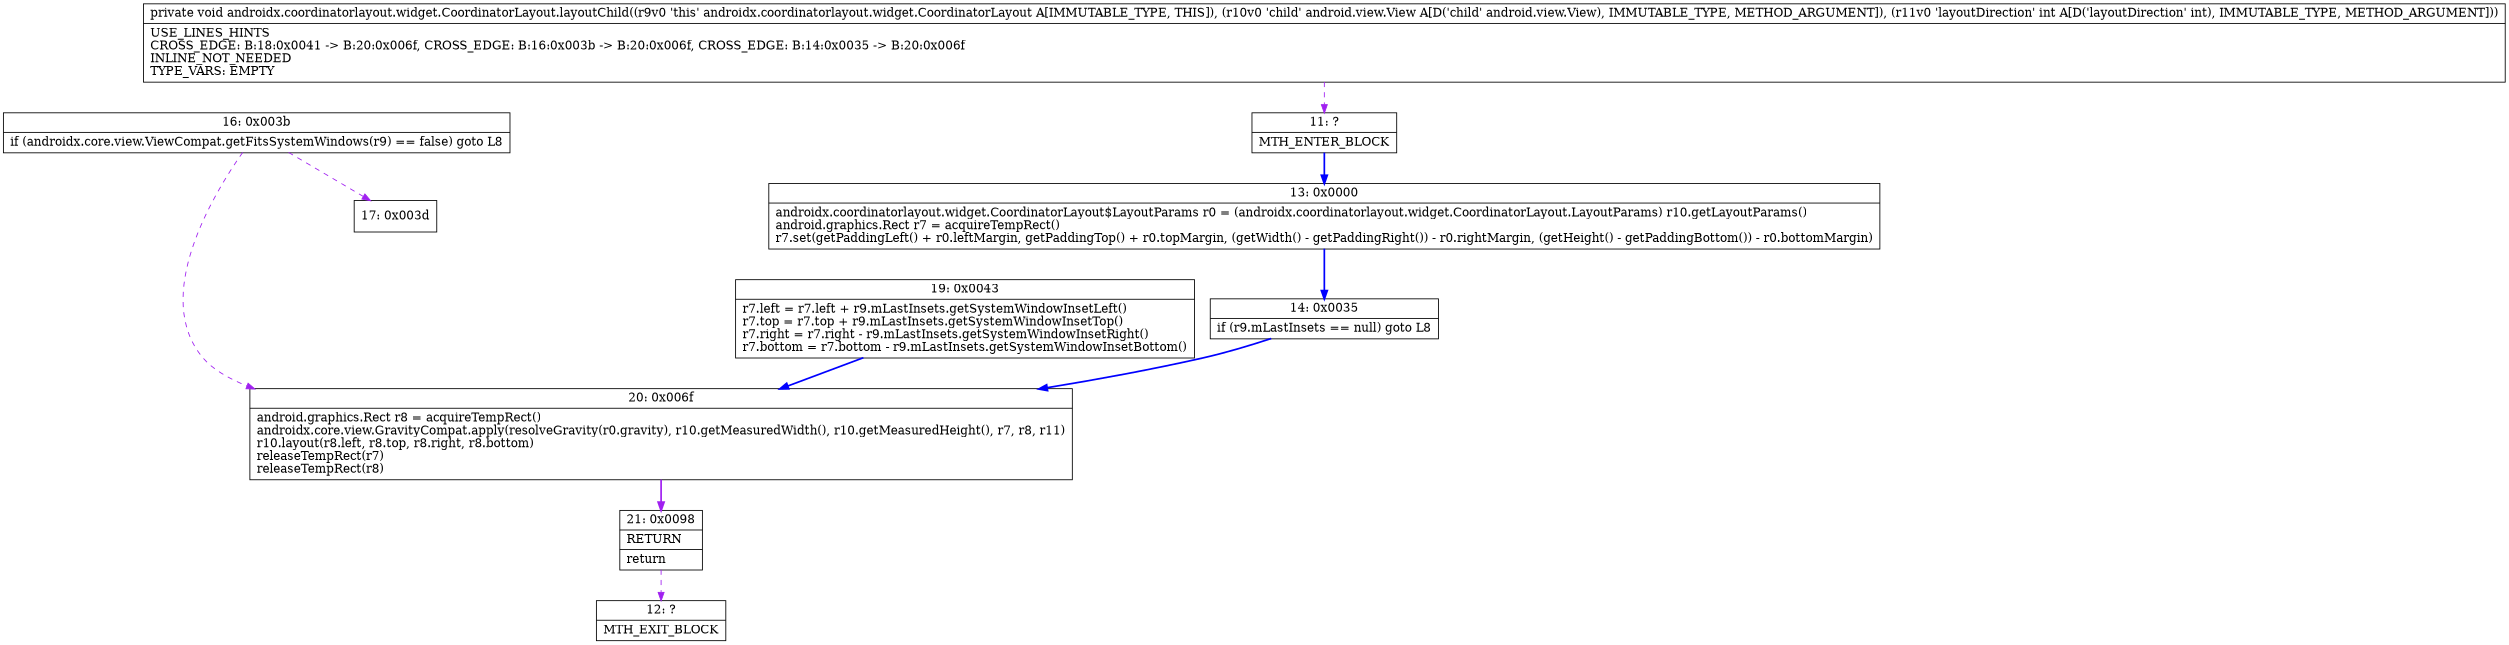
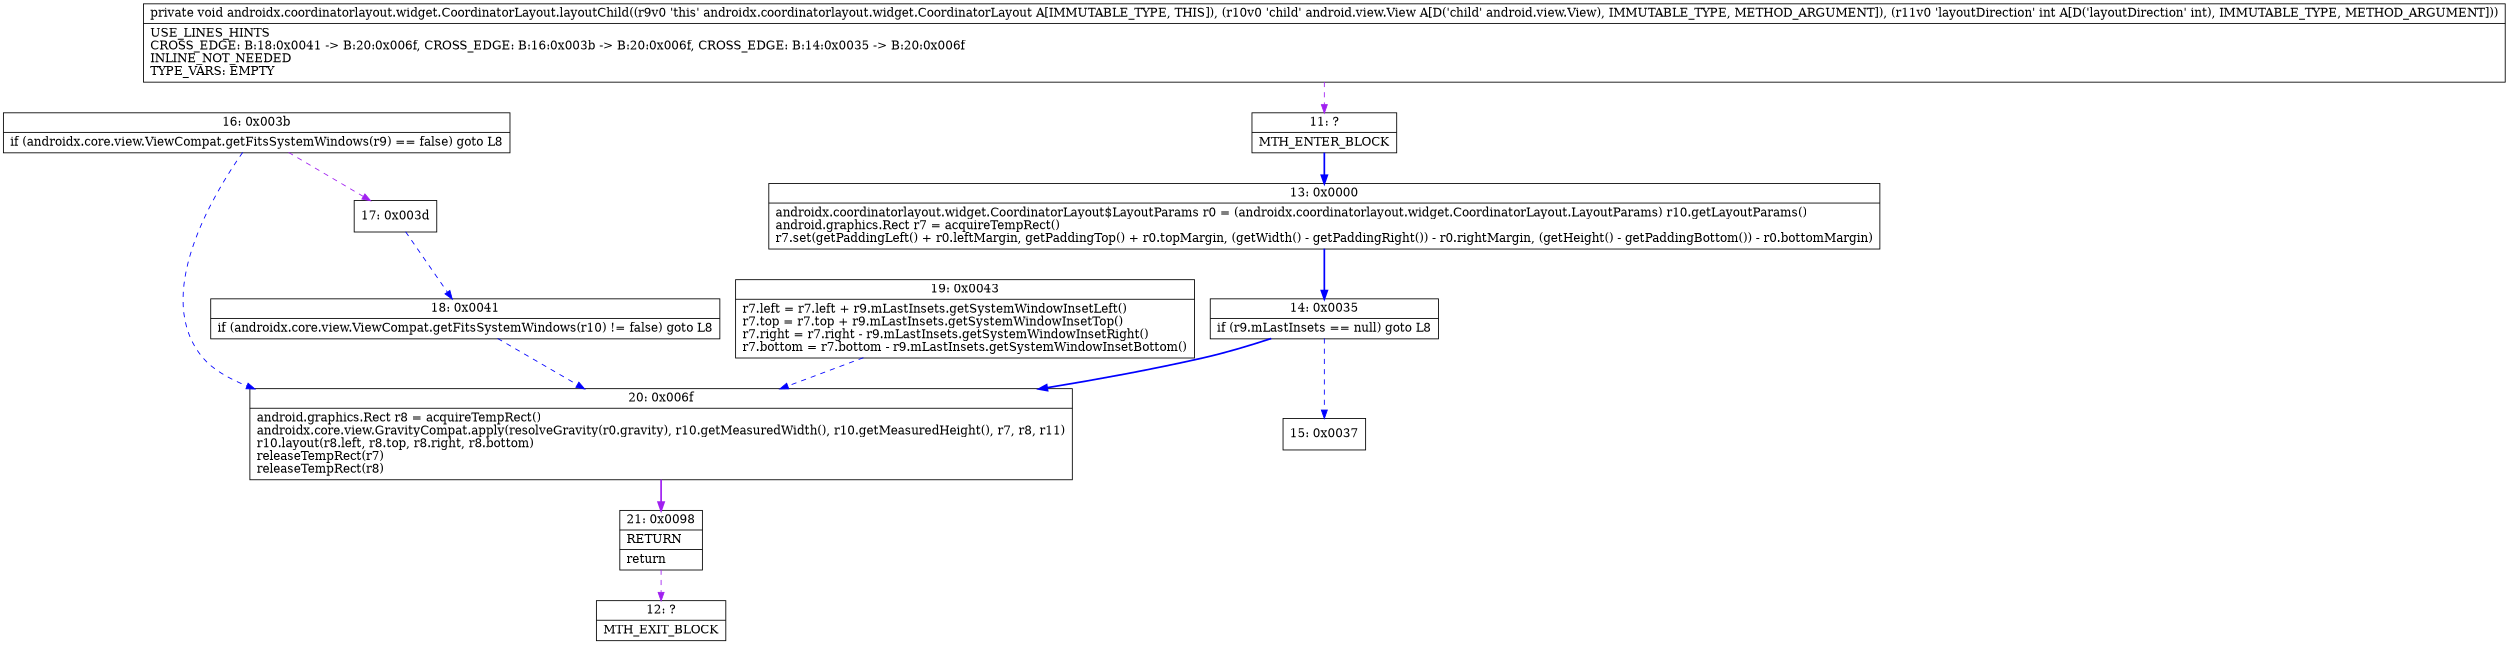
edge "16: 0x003b" -> "20: 0x006f": color purple -> blue
node "18: 0x0041": added
edge "19: 0x0043" -> "20: 0x006f": style bold -> dashed
node "15: 0x0037": added
